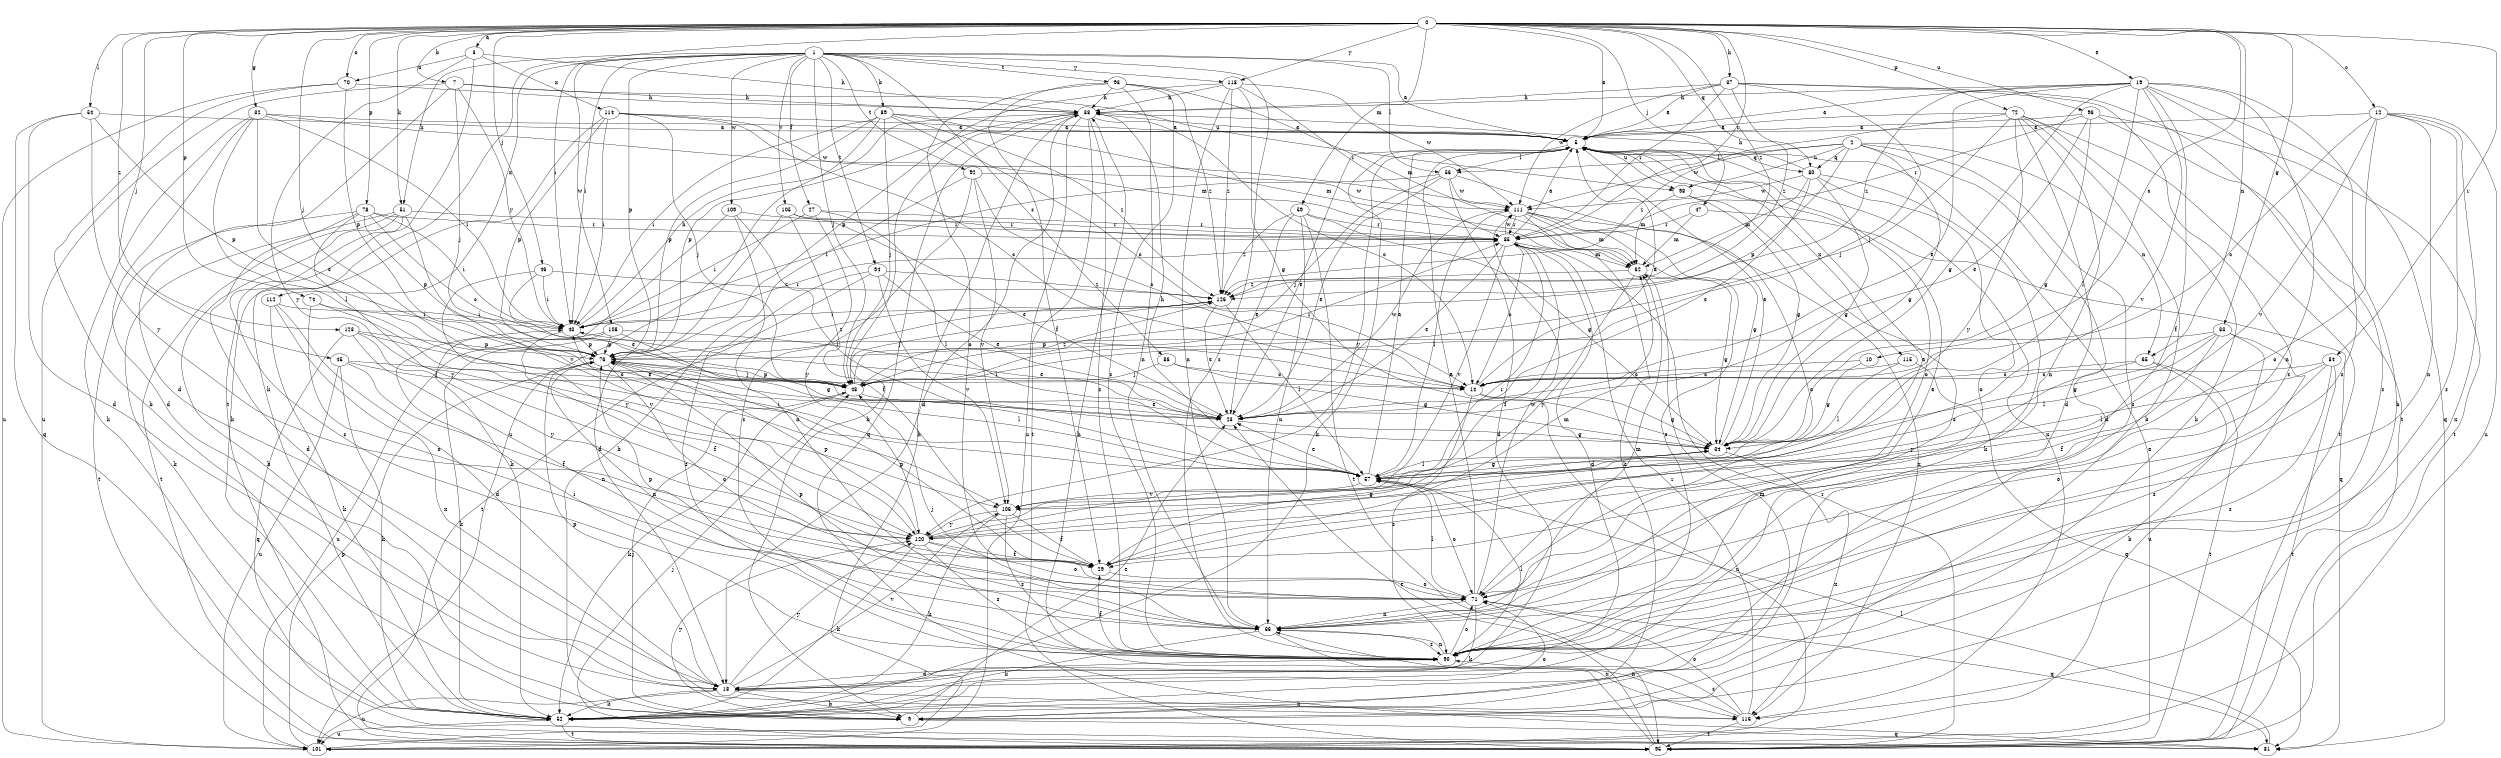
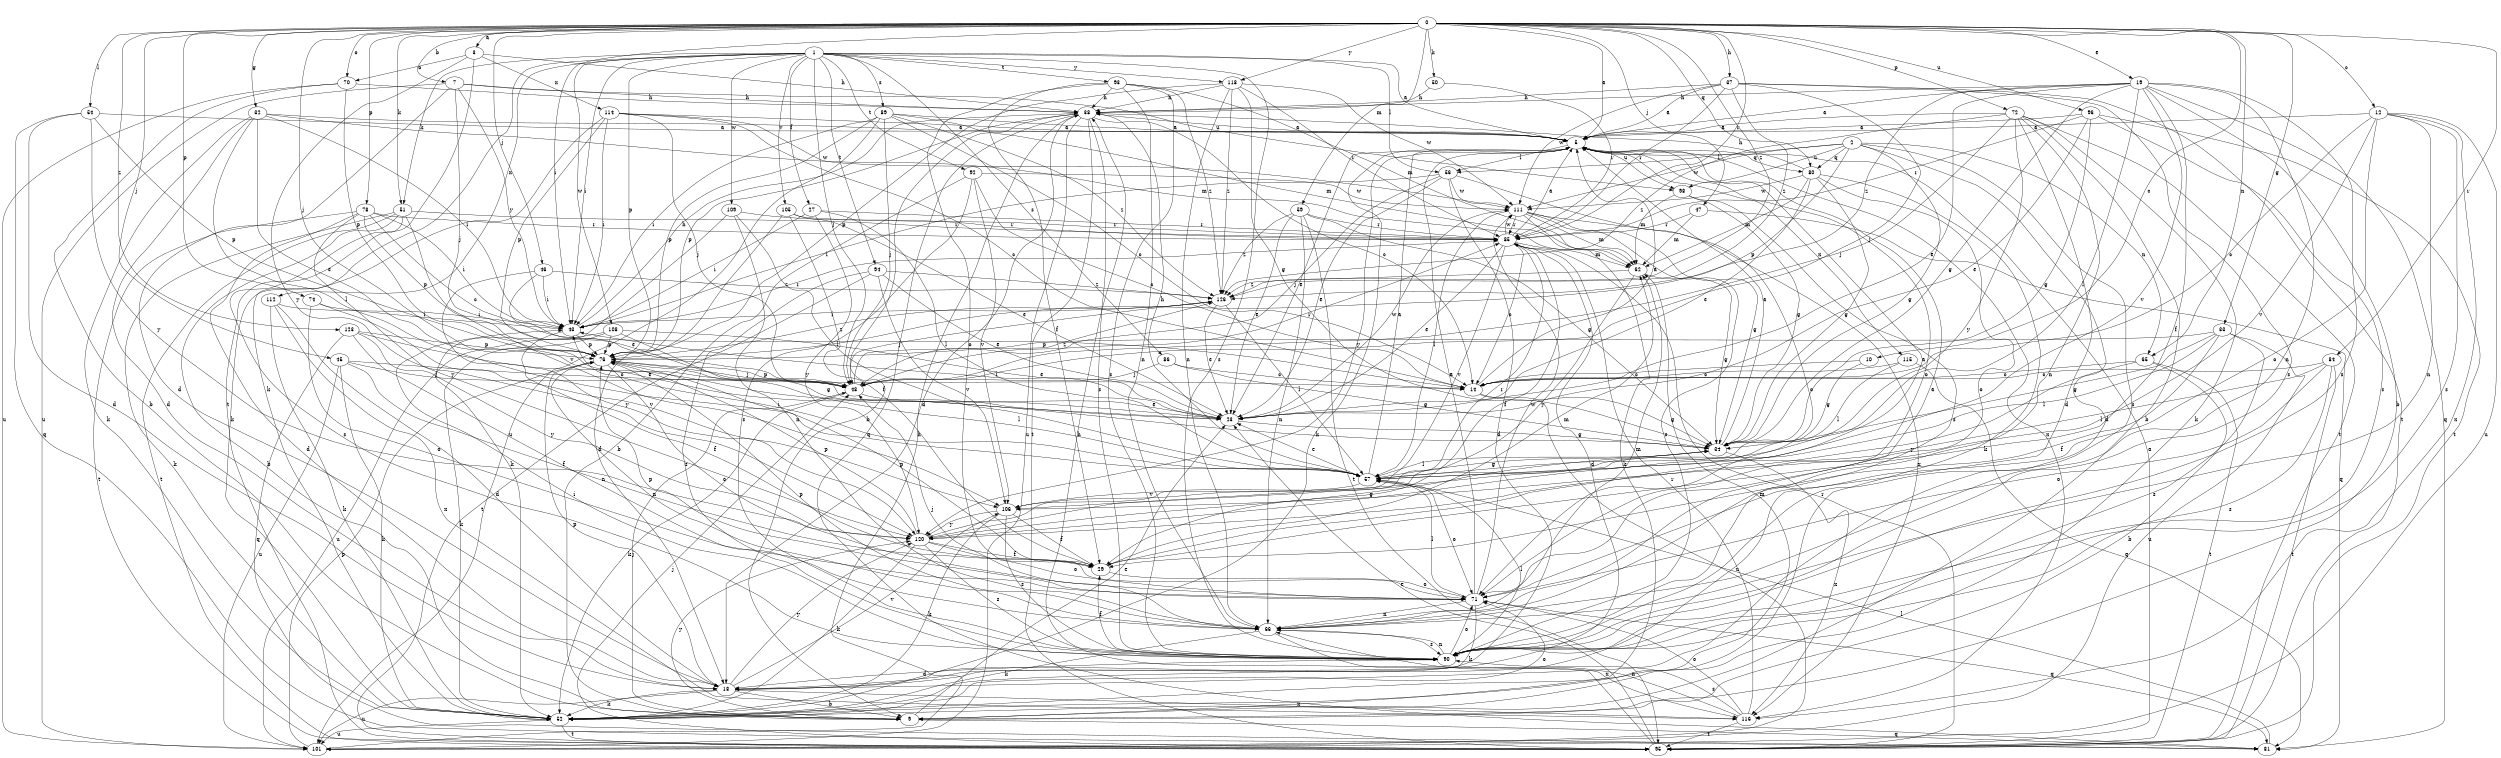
edge "1" -> "89": label "b" -> "s"
node "50": added
edge "14" -> "90": removed, label "s"
